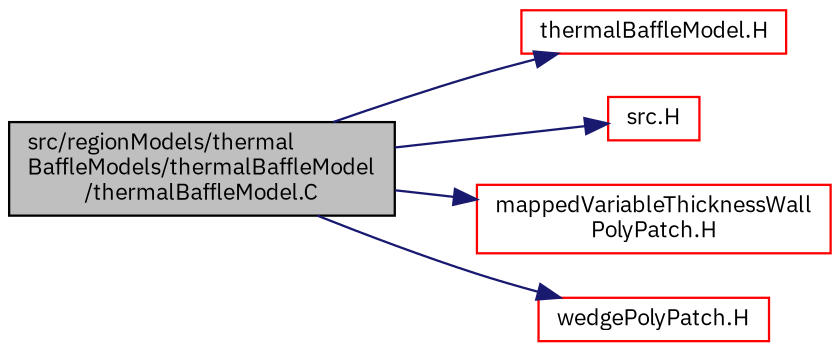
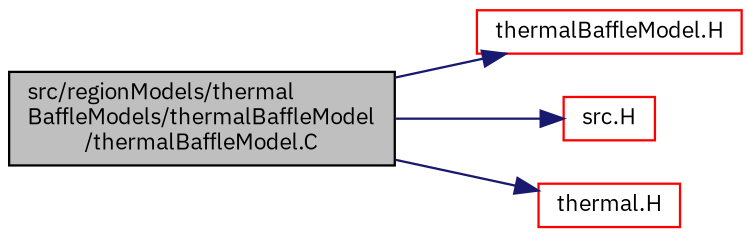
node "mappedVariableThicknessWall PolyPatch.H": removed
node "wedgePolyPatch.H": label "wedgePolyPatch.H" -> "thermal.H"
